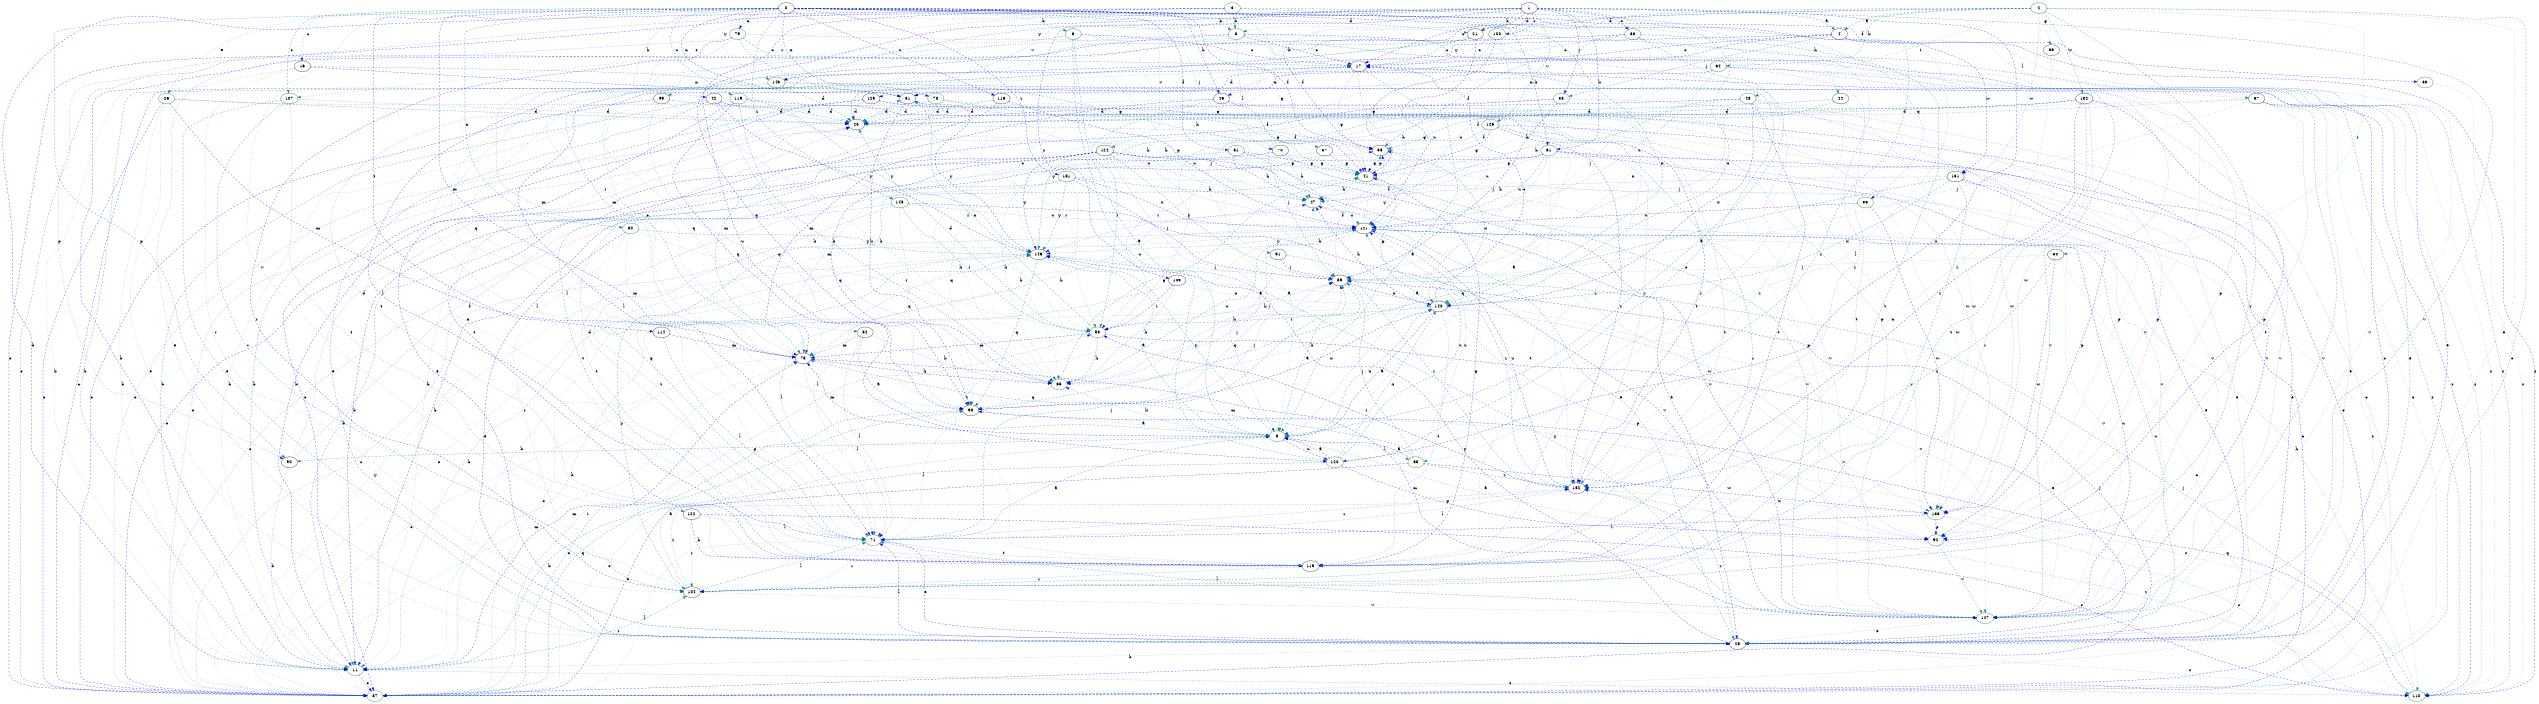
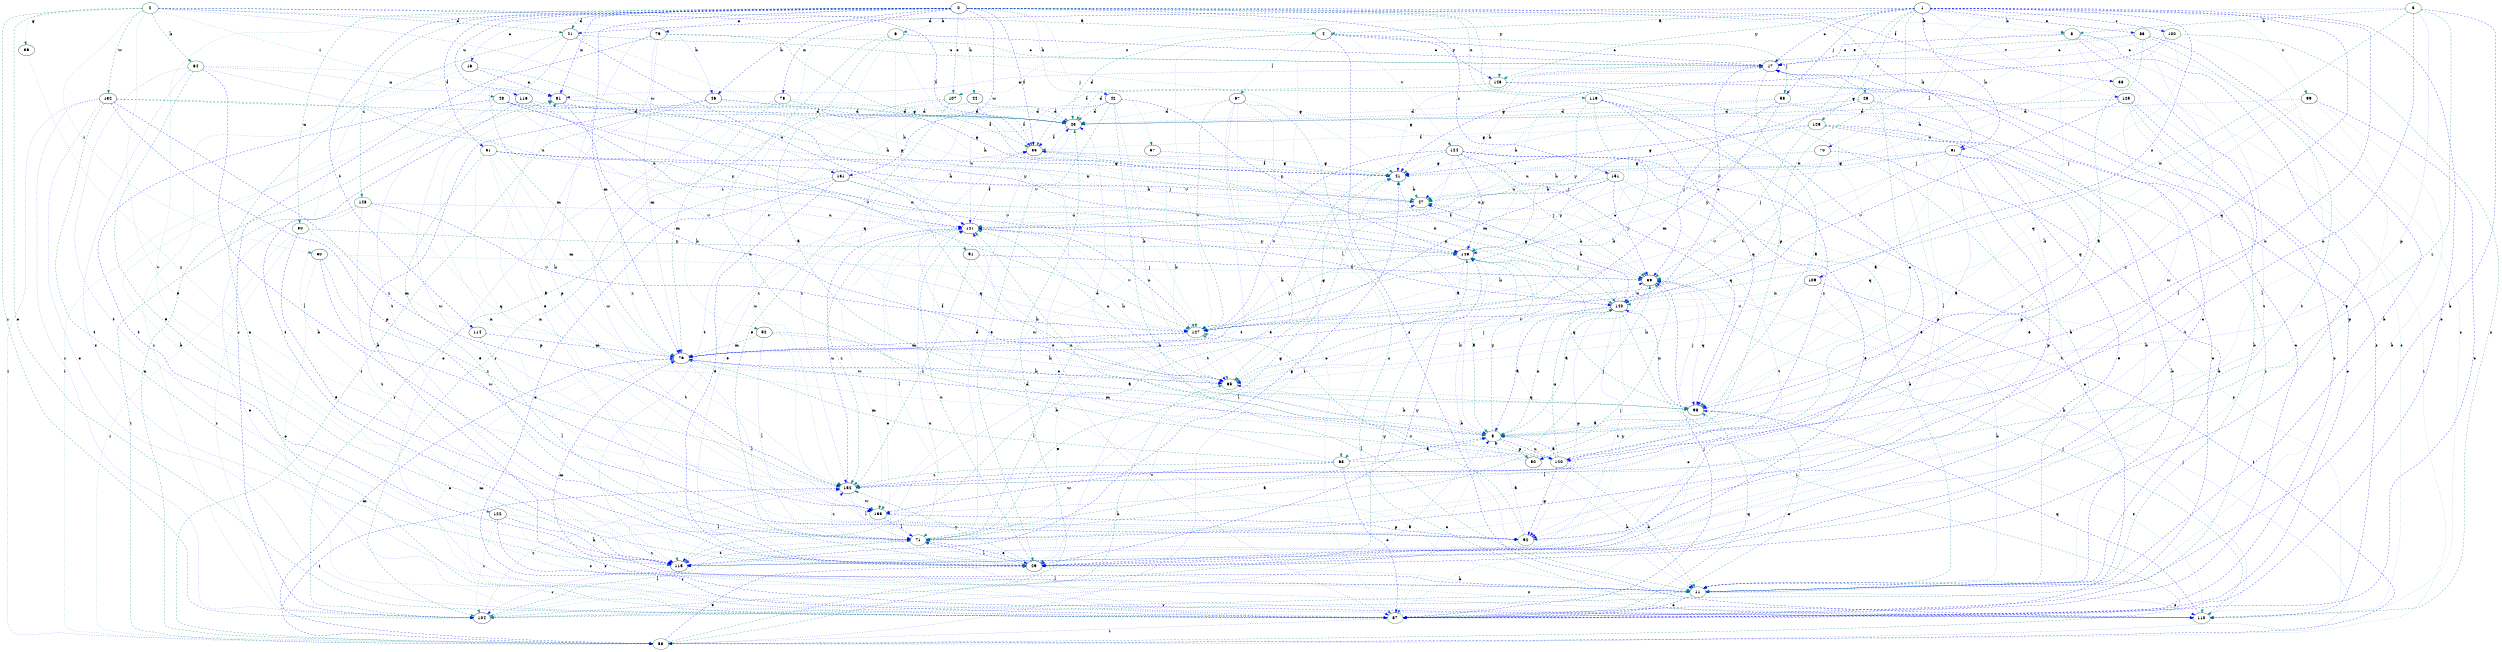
edge "4" -> "23": color blue -> teal
edge "140" -> "17": reversed
edge "41" -> "35": label "p" -> "f"
node "96": removed
edge "91" -> "59": label "j" -> "f"
